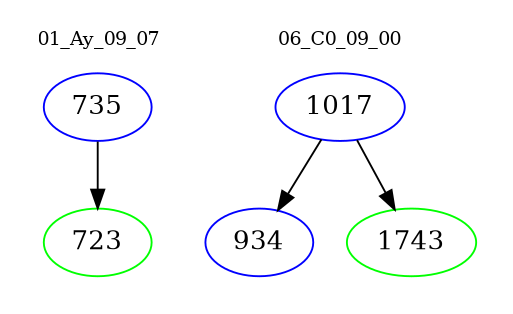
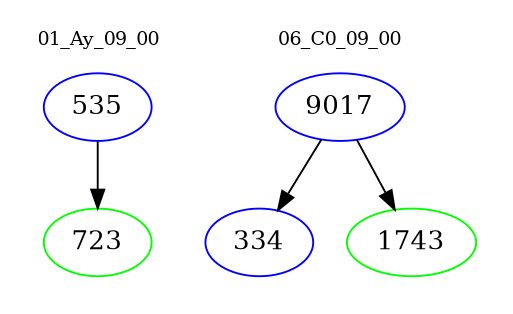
cluster "01_Ay_09_07": label "01_Ay_09_07" -> "01_Ay_09_00"
node "735": label "735" -> "535"
node "1017": label "1017" -> "9017"
node "934": label "934" -> "334"
